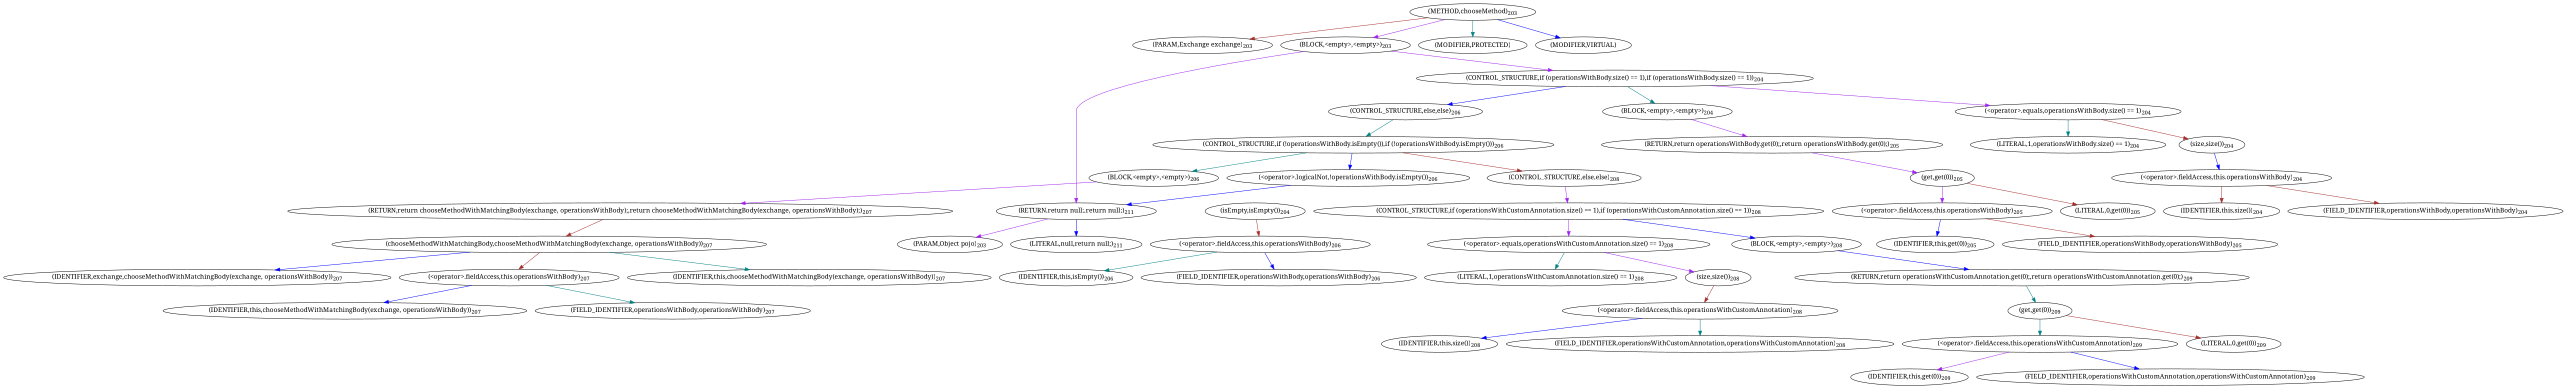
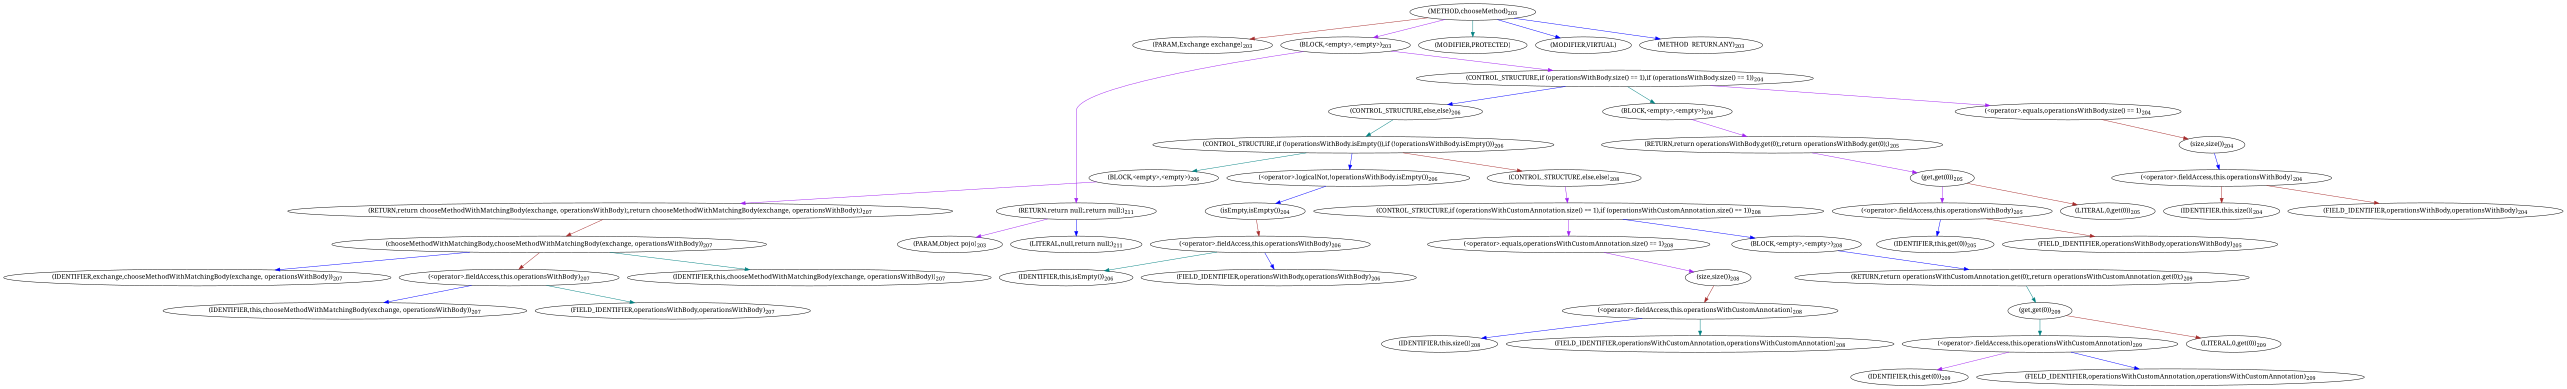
node "(METHOD_RETURN,ANY)": added
node "(LITERAL,1,operationsWithBody.size() == 1)": removed
edge "(<operator>.logicalNot,!operationsWithBody.isEmpty())" -> "(RETURN,return null;,return null;)": now "(<operator>.logicalNot,!operationsWithBody.isEmpty())" -> "(isEmpty,isEmpty())"
node "(LITERAL,1,operationsWithCustomAnnotation.size() == 1)": removed
